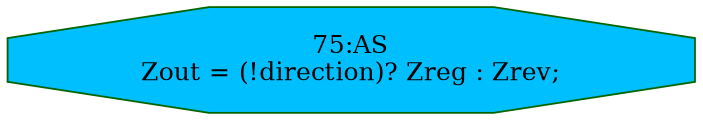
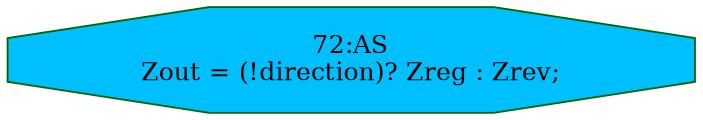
node "75:AS Zout = (!direction)? Zreg : Zrev;": label "75:AS Zout = (!direction)? Zreg : Zrev;" -> "72:AS Zout = (!direction)? Zreg : Zrev;"
